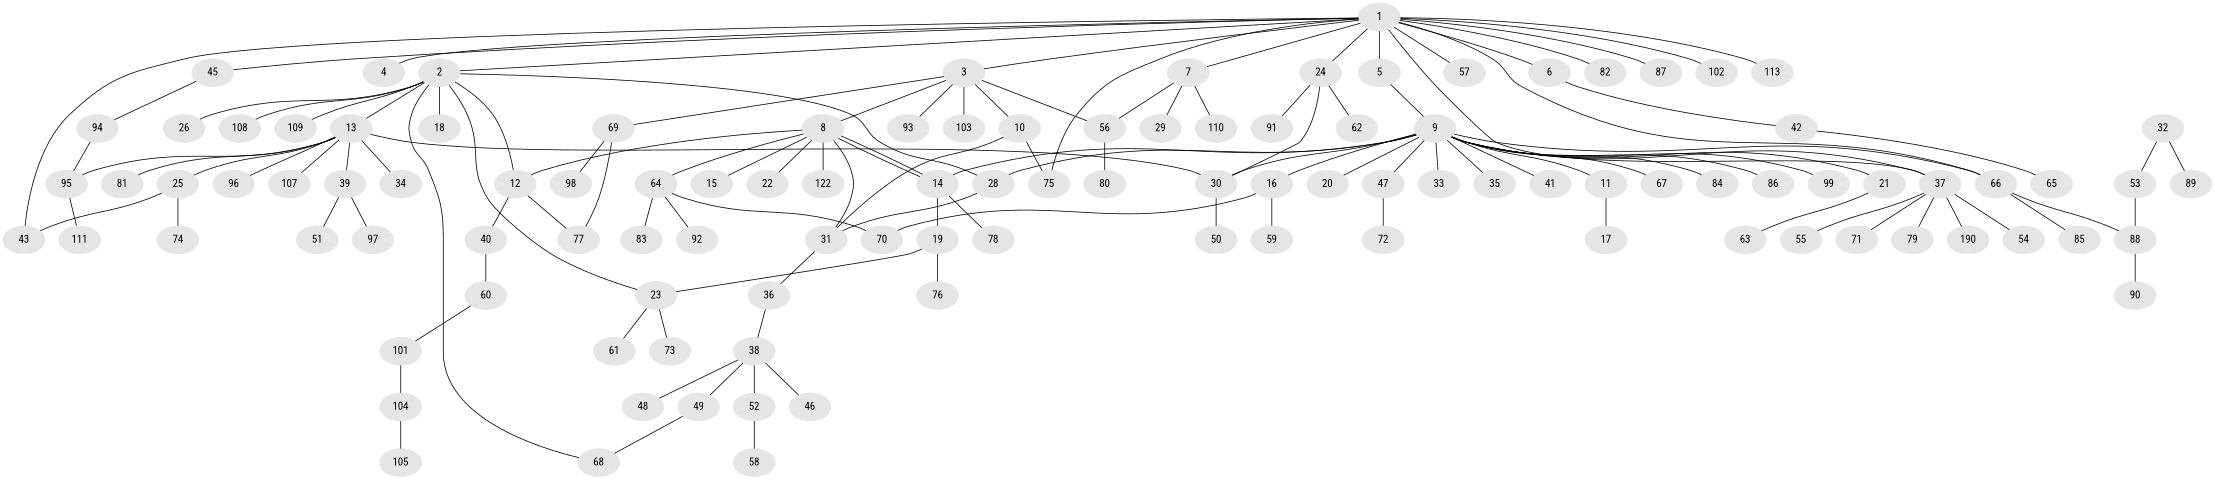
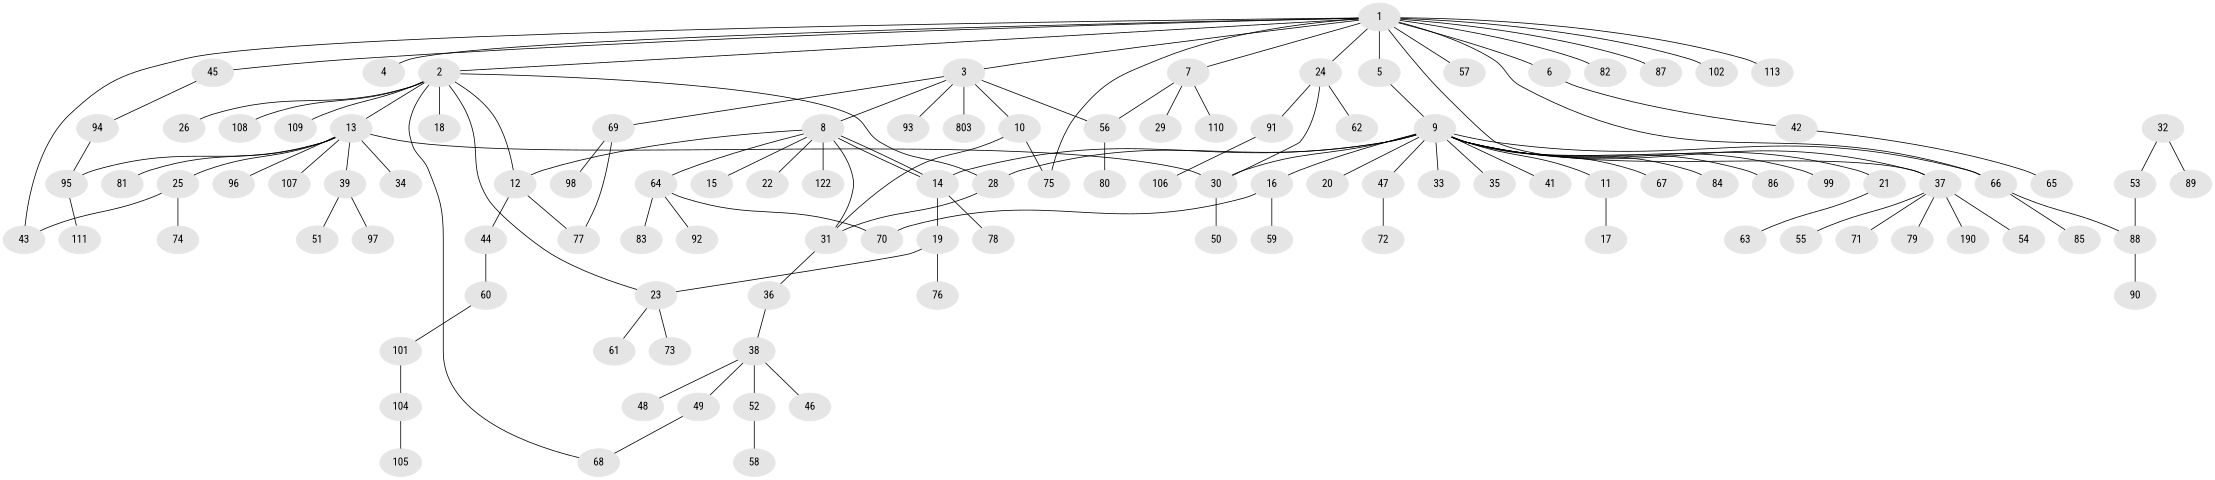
node "103": label "103" -> "803"
node "106": added
node "40": label "40" -> "44"
